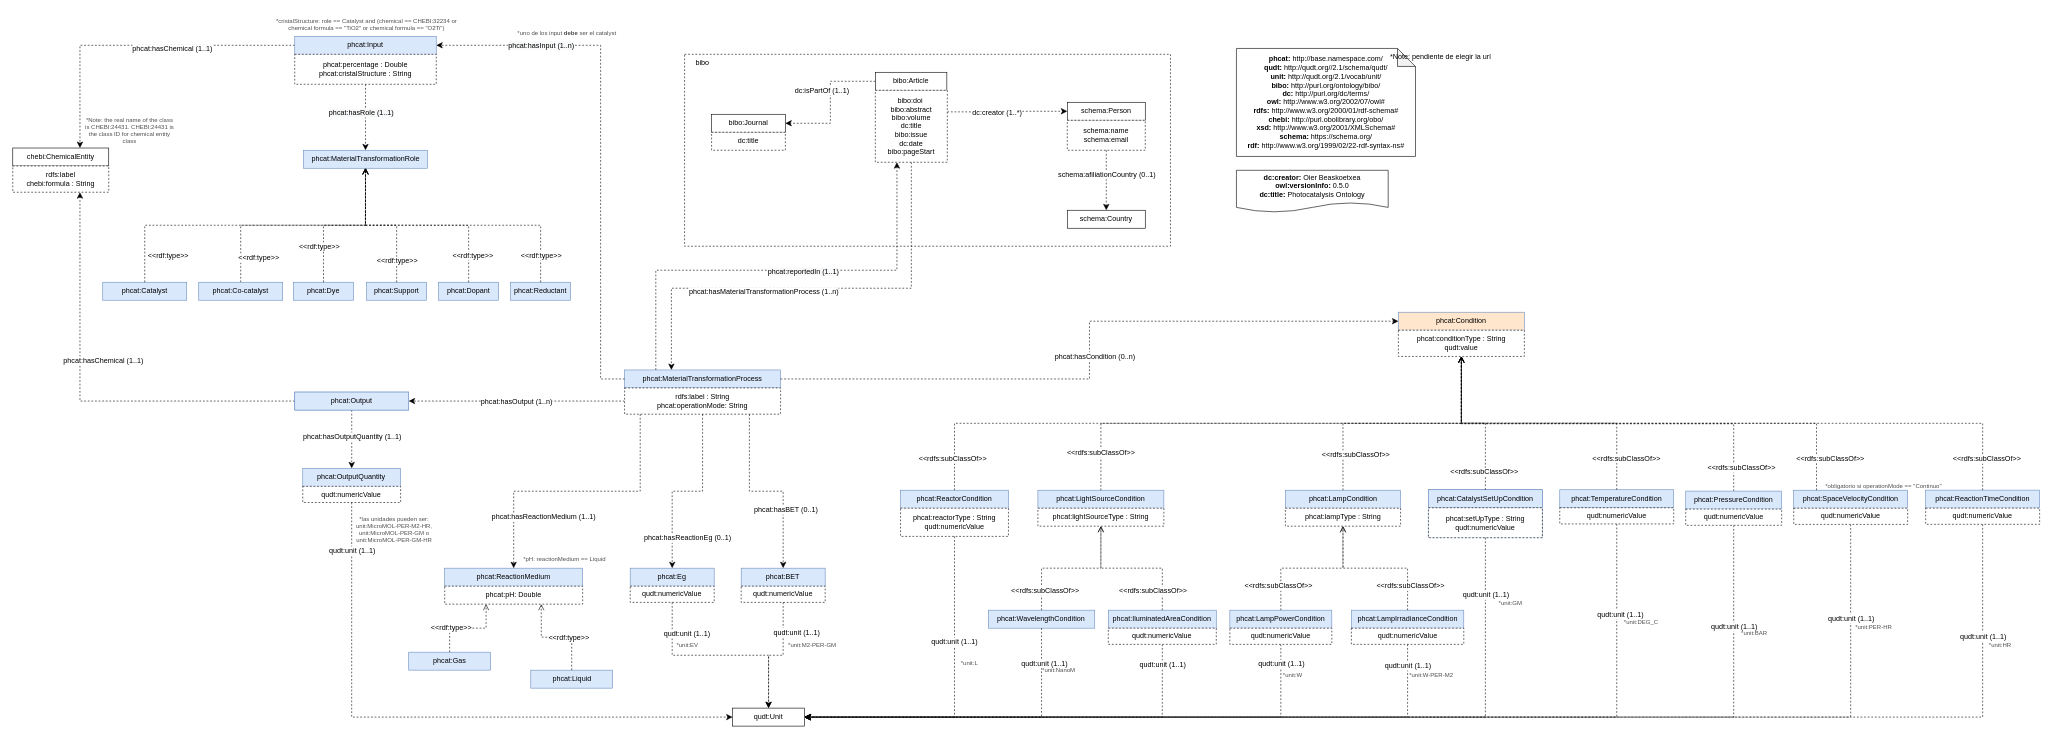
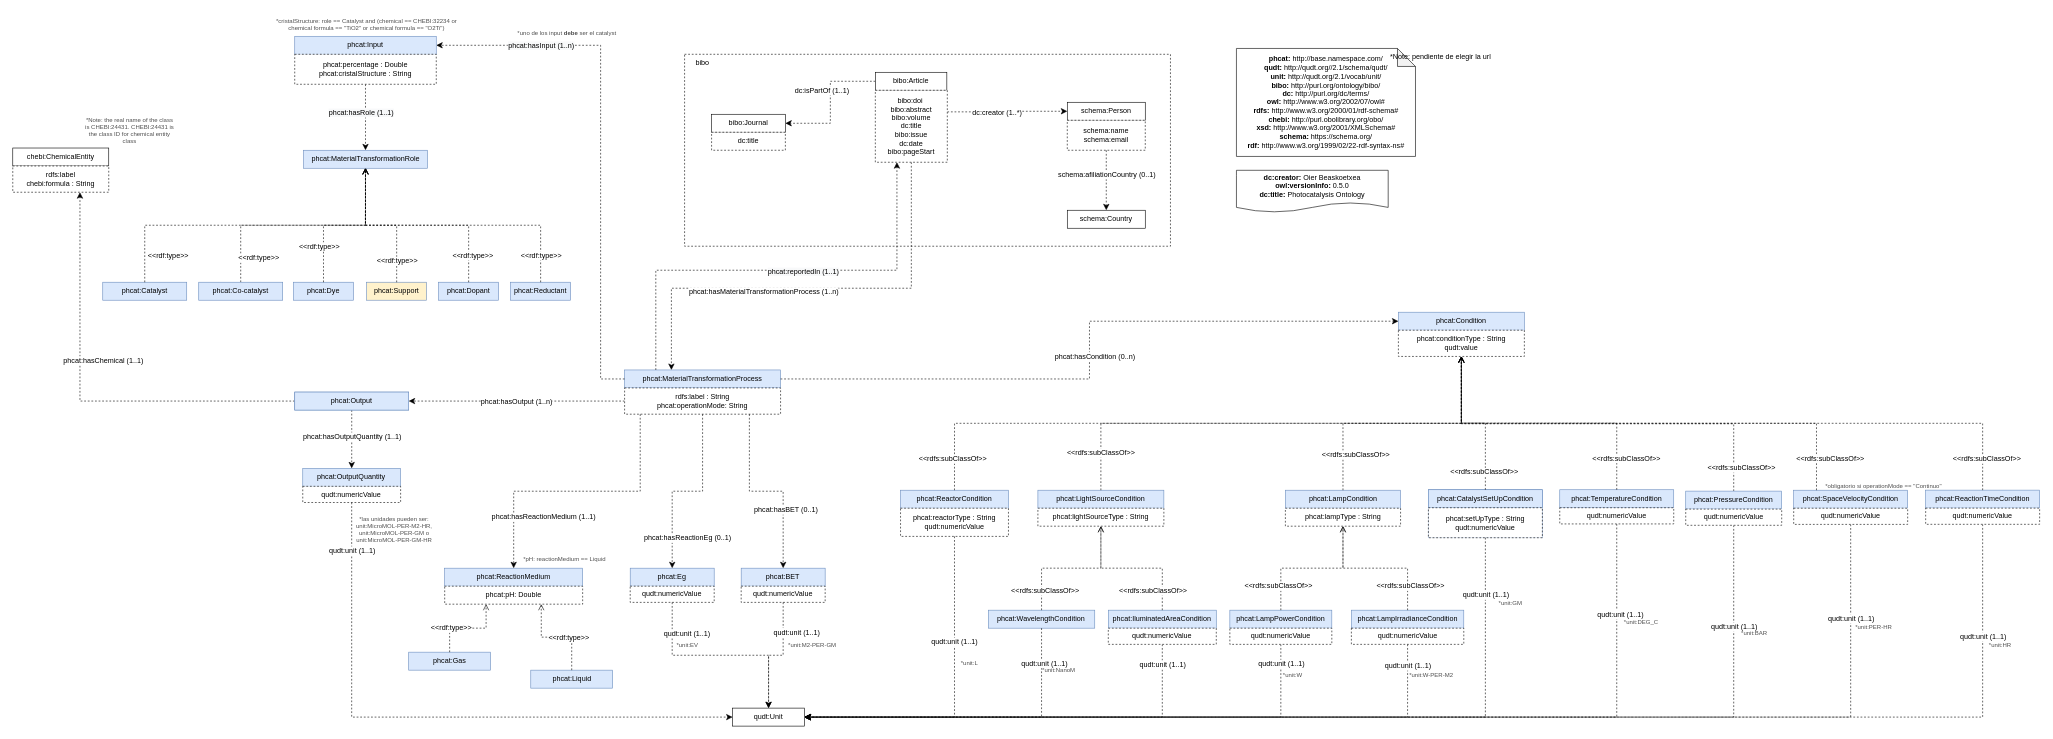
edge "phcat:Input" -> "chebi:ChemicalEntity": removed, label "phcat:hasChemical (1..1)"
node "phcat:Support": fillcolor #dae8fc -> #fff2cc
node "phcat:Condition": fillcolor #ffe6cc -> #dae8fc
